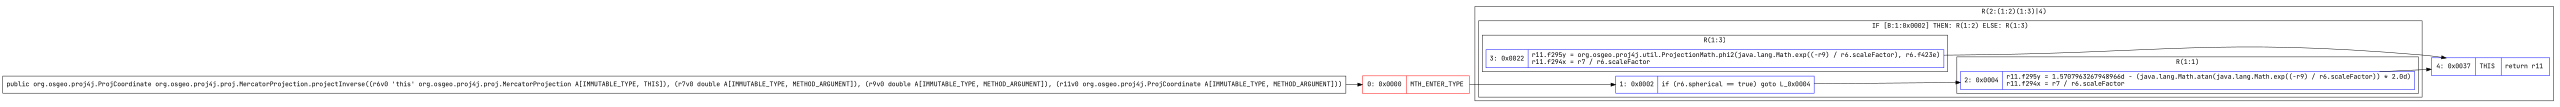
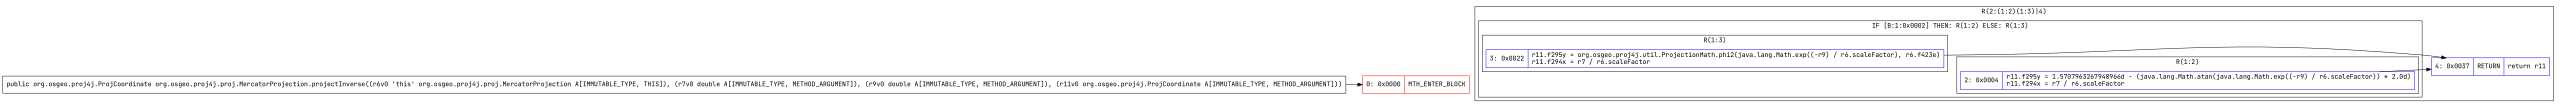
cluster "R(1:1)": label "R(1:1)" -> "R(1:2)"
node "4: 0x0037": text "THIS" -> "RETURN"
node "0: 0x0000": text "MTH_ENTER_TYPE" -> "MTH_ENTER_BLOCK"
node "1: 0x0002": removed
